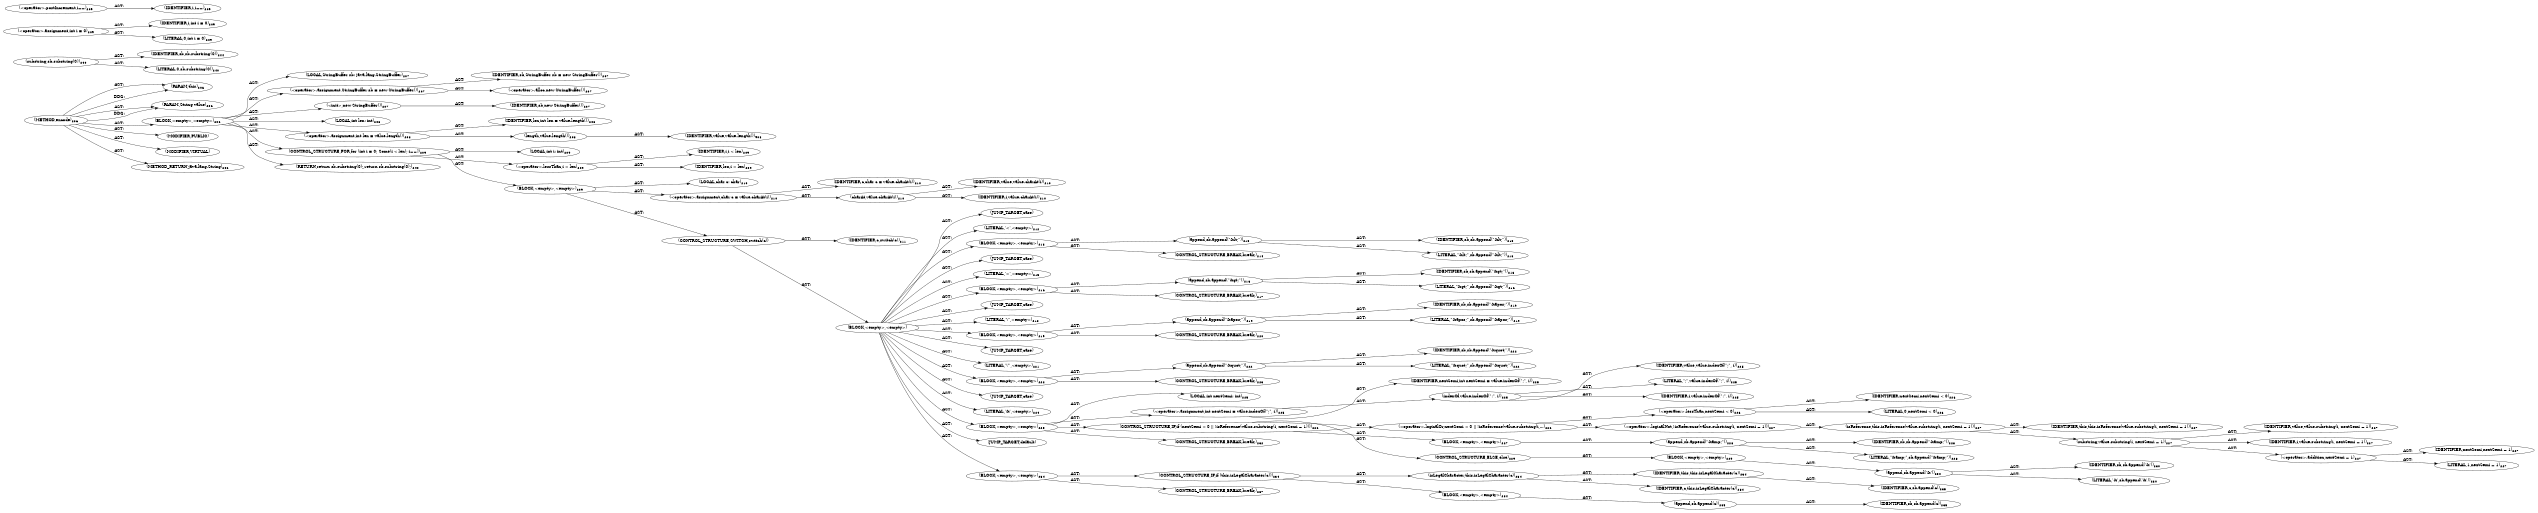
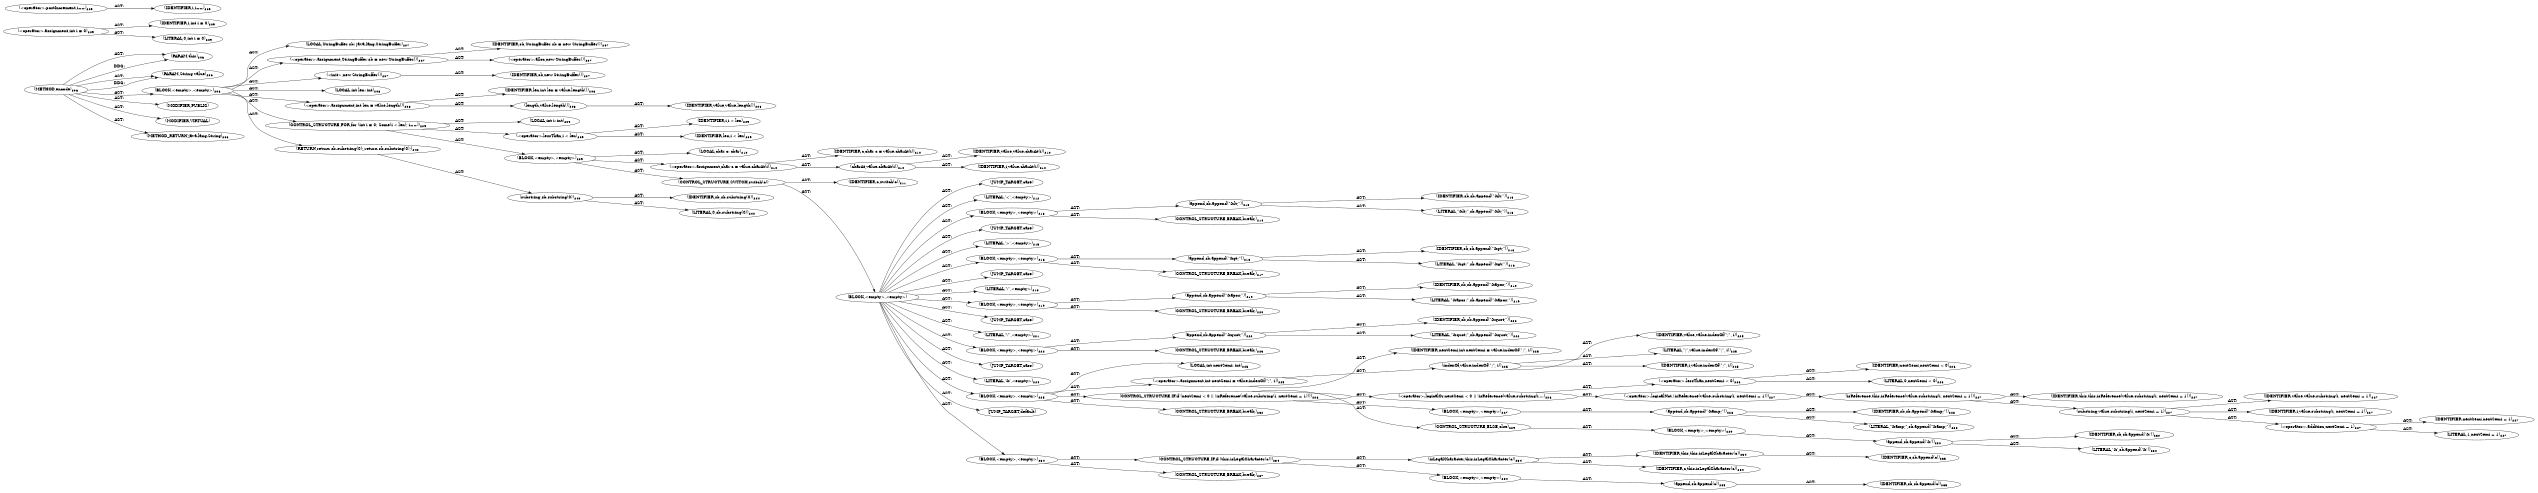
node "(IDENTIFIER,value,value.length())": text "908" -> "208"
edge "(RETURN,return sb.substring(0);,return sb.substring(0);)" -> "(substring,sb.substring(0))": added, label "AST:"
